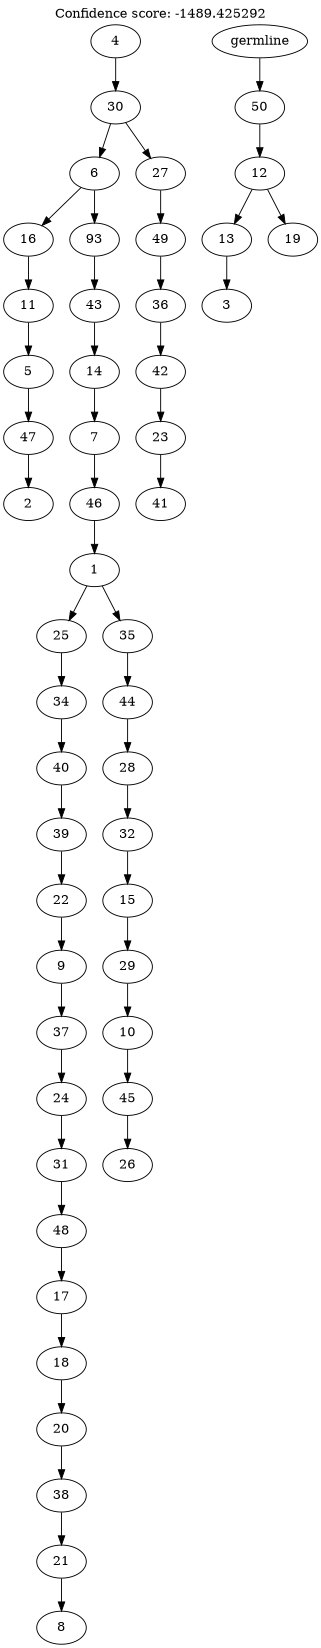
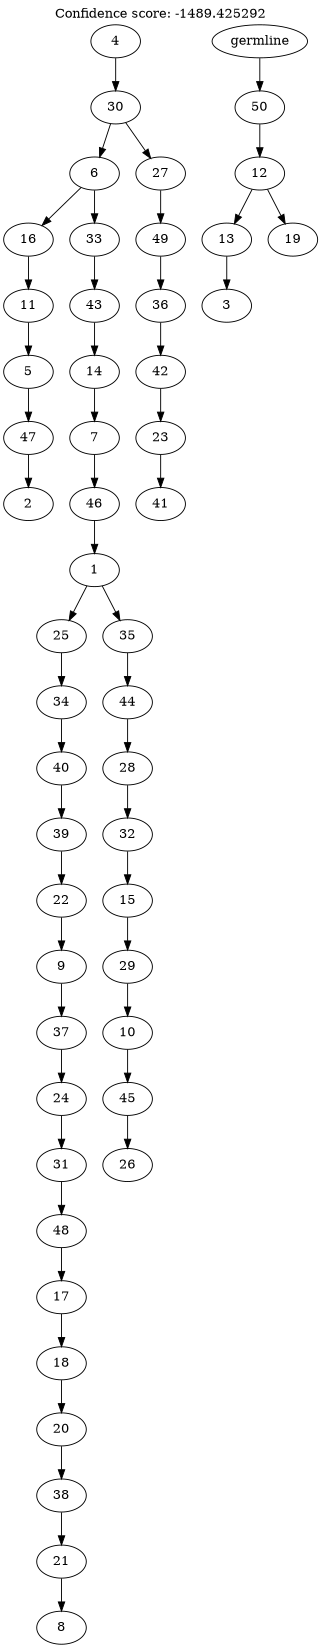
node "93": label "93" -> "33"
